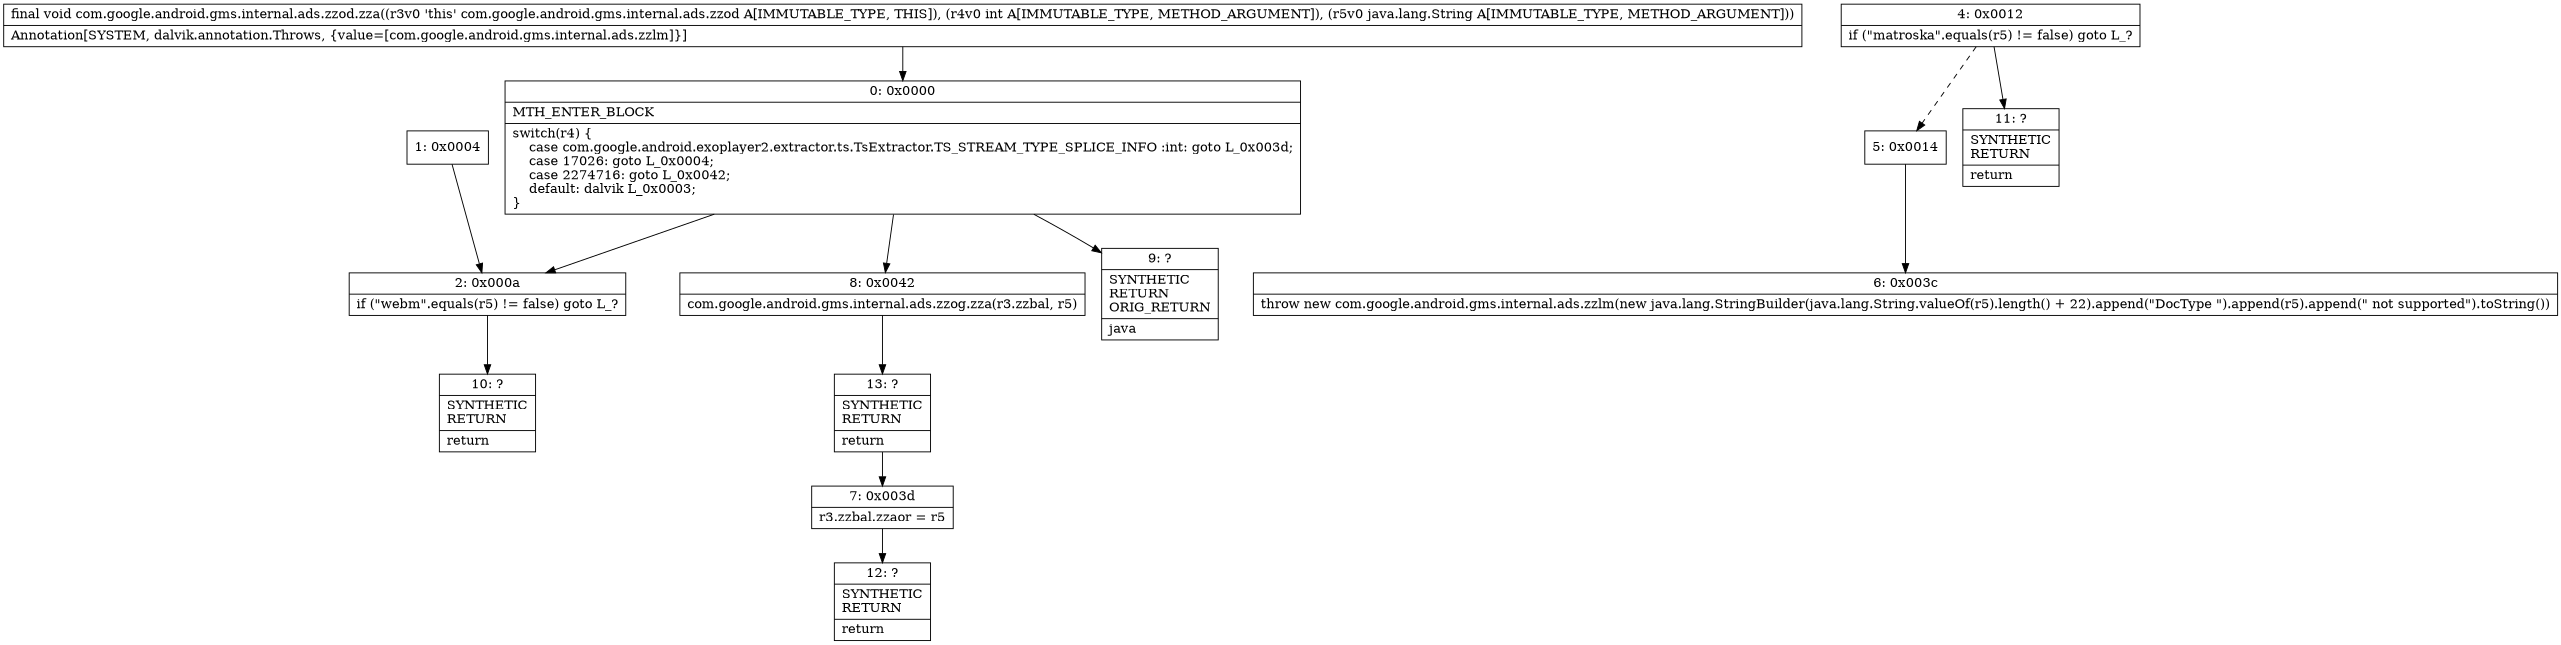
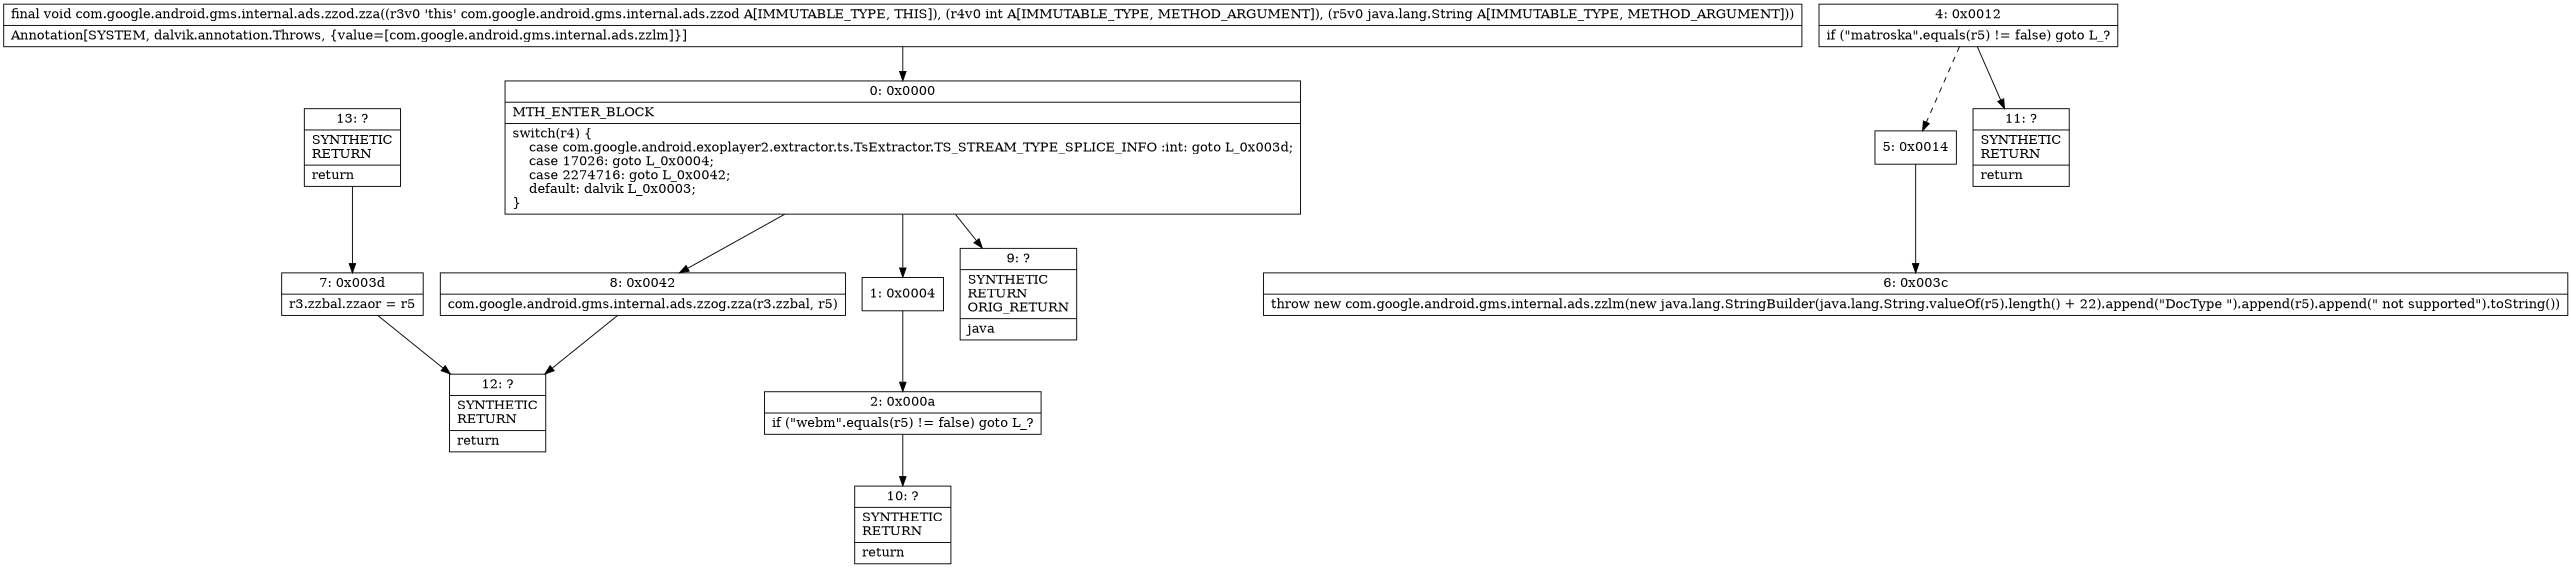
edge "0: 0x0000" -> "2: 0x000a": now "0: 0x0000" -> "1: 0x0004"
edge "8: 0x0042" -> "13: ?": now "8: 0x0042" -> "12: ?"
